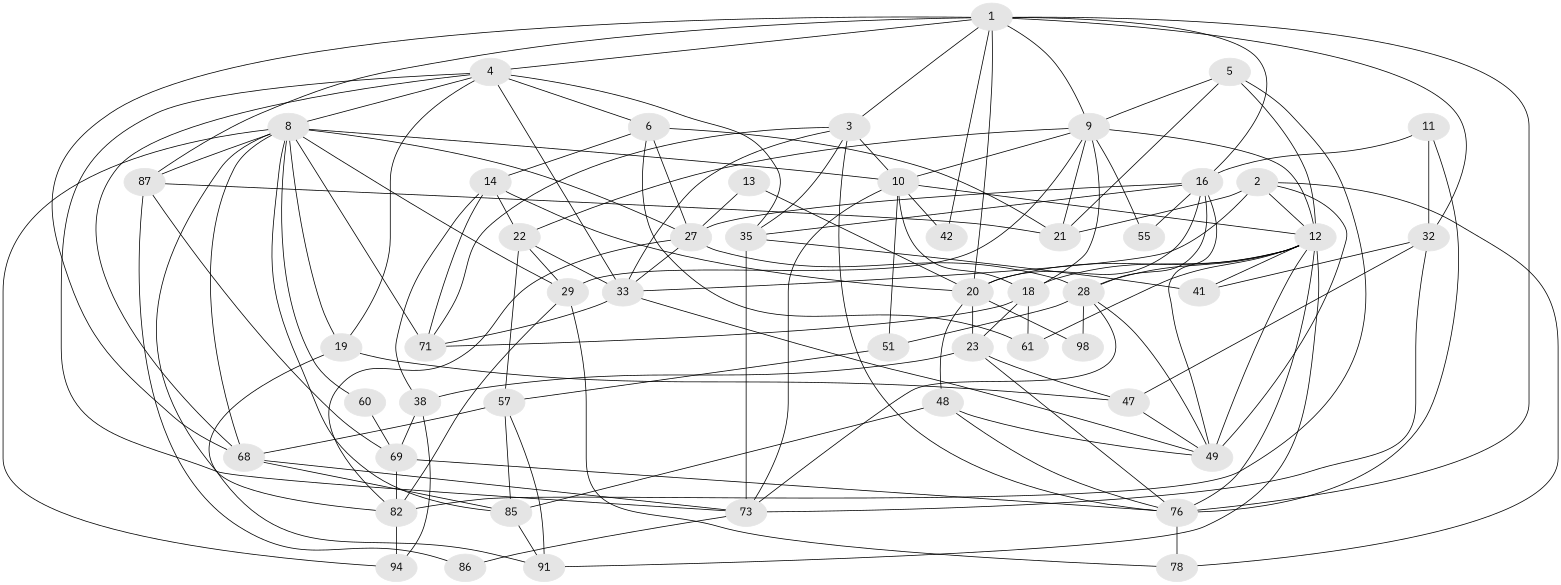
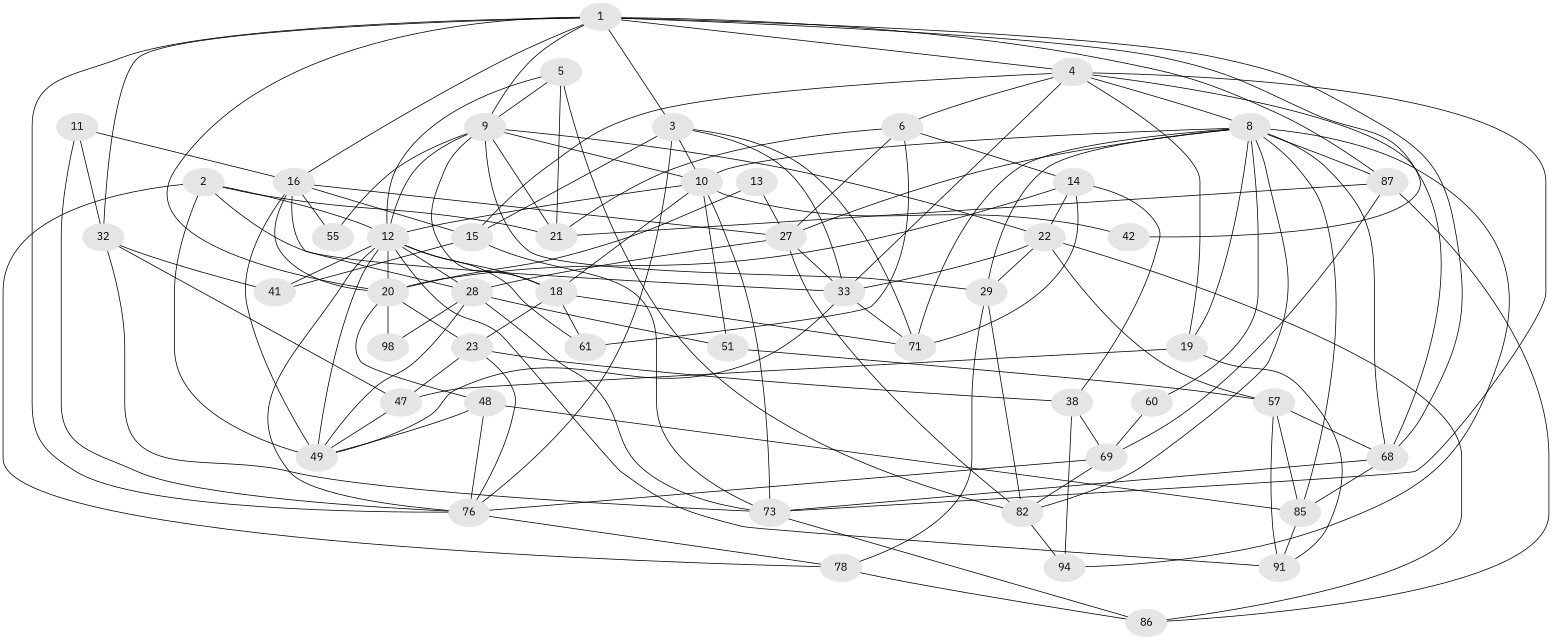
node "35": label "35" -> "15"
edge "22" -- "86": added
edge "78" -- "86": added
